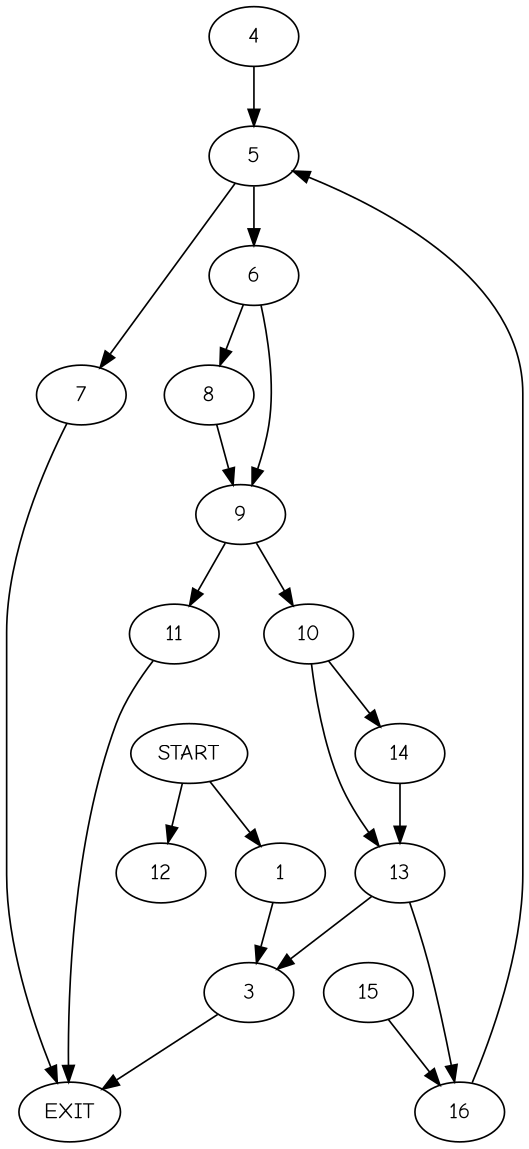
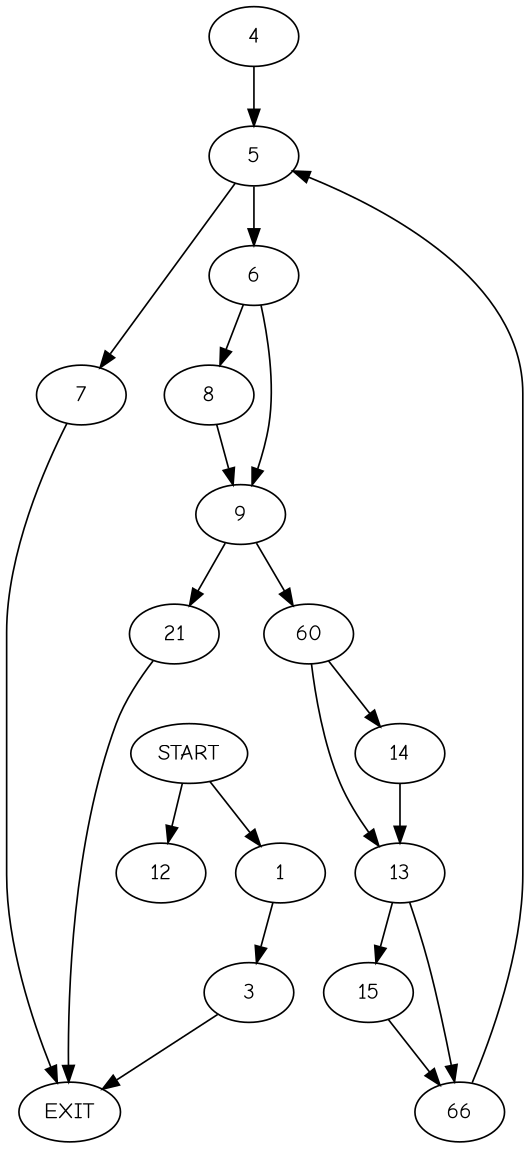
node "11": label "11" -> "21"
node "10": label "10" -> "60"
edge "13" -> "3": now "13" -> "15"
node "16": label "16" -> "66"
